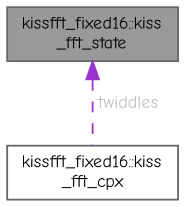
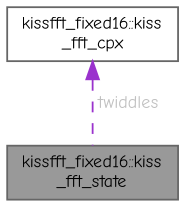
edge "kissfft_fixed16::kiss _fft_cpx" -> "kissfft_fixed16::kiss _fft_state": reversed
